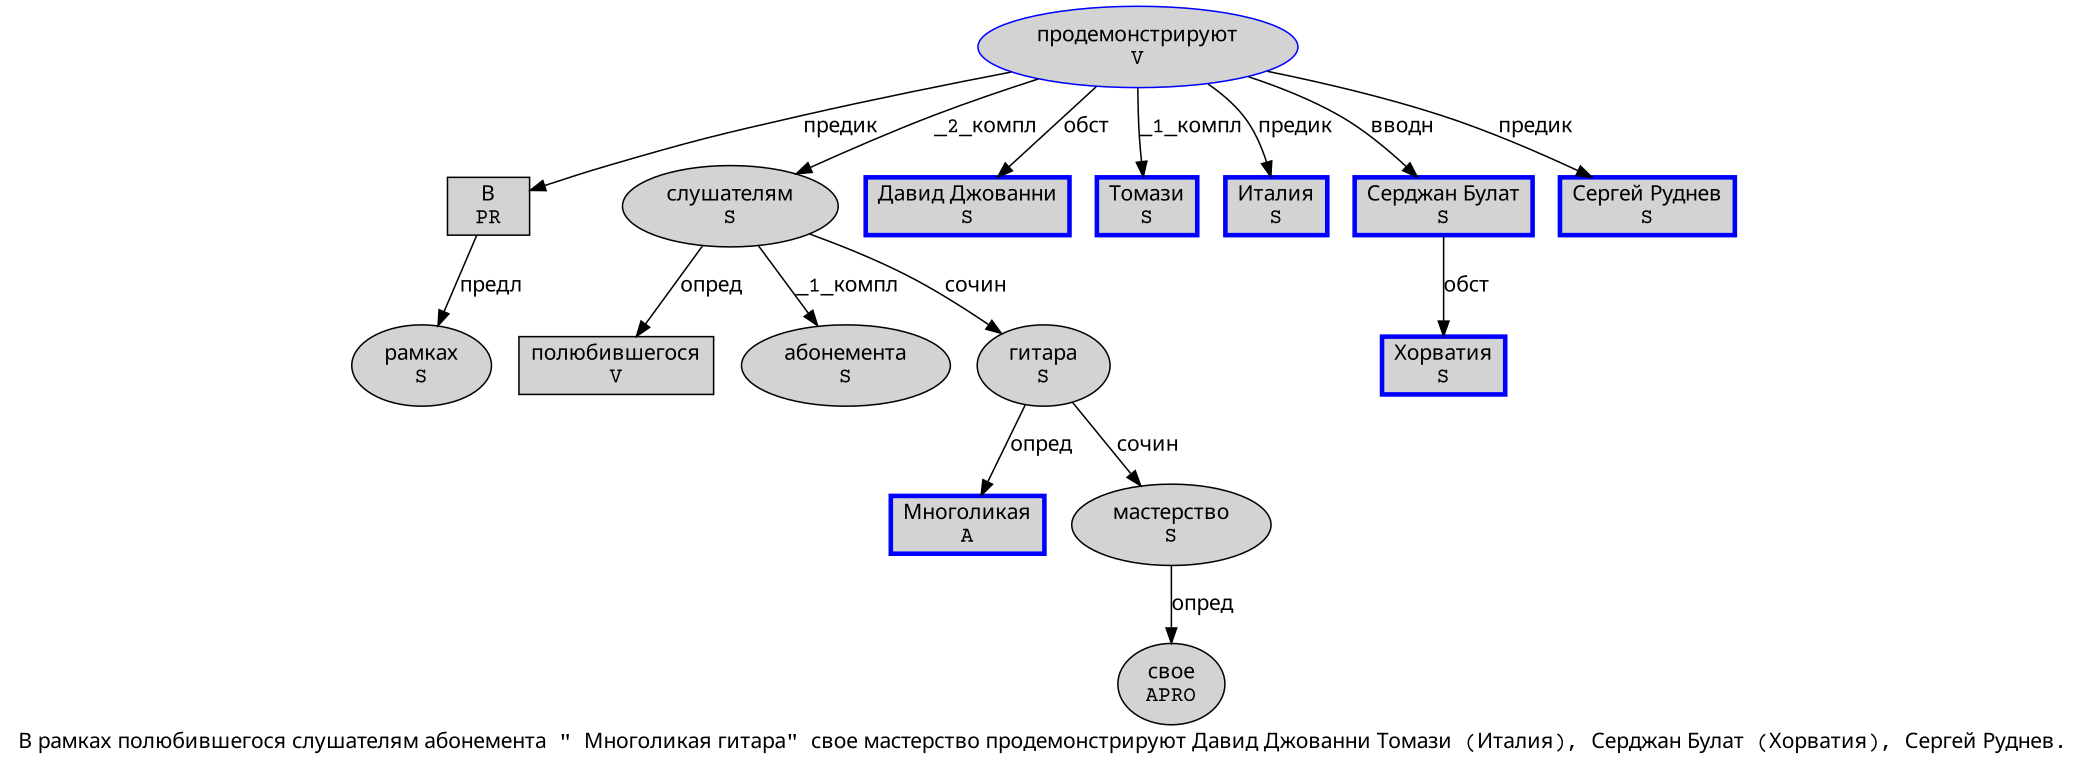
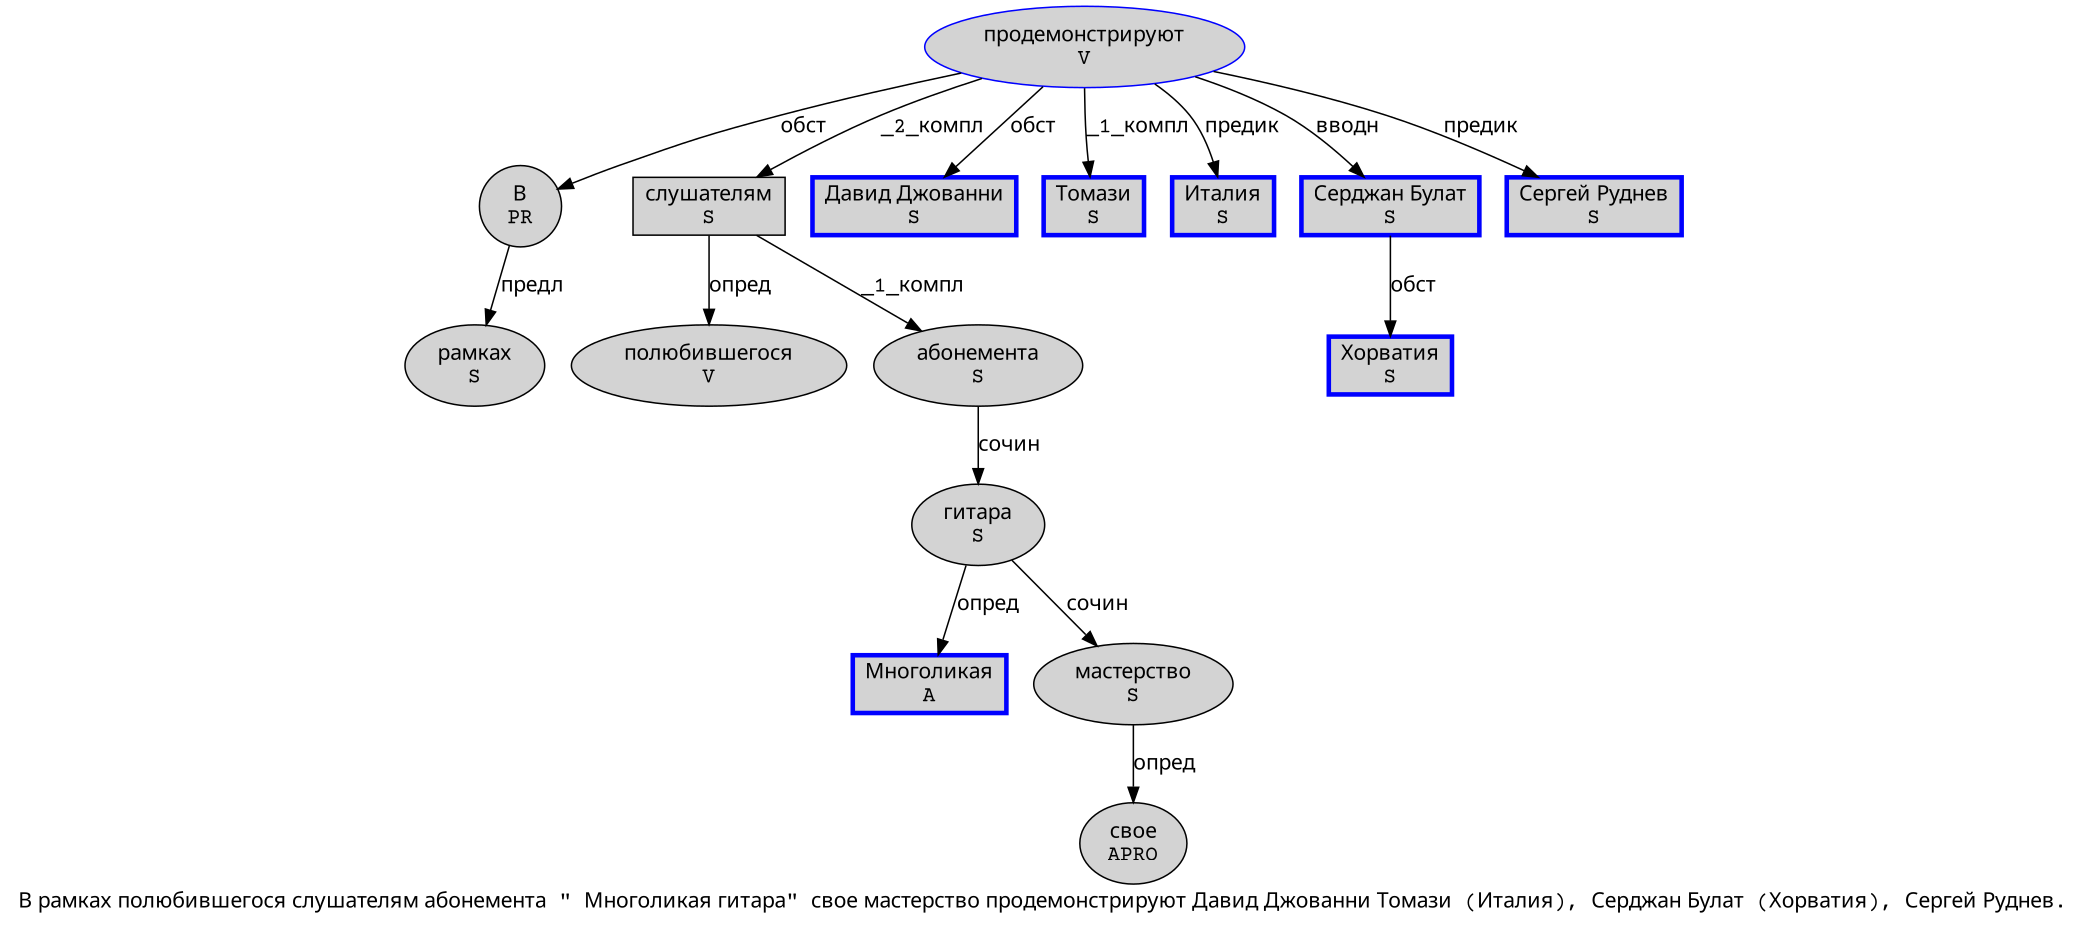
edge "продемонстрируют V" -> "В PR": label "предик" -> "обст"
node "В PR": shape box -> ellipse
node "слушателям S": shape ellipse -> box
edge "слушателям S" -> "гитара S": now "абонемента S" -> "гитара S"
node "полюбившегося V": shape box -> ellipse
